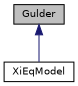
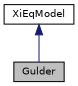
edge "XiEqModel" -> "Gulder": reversed
